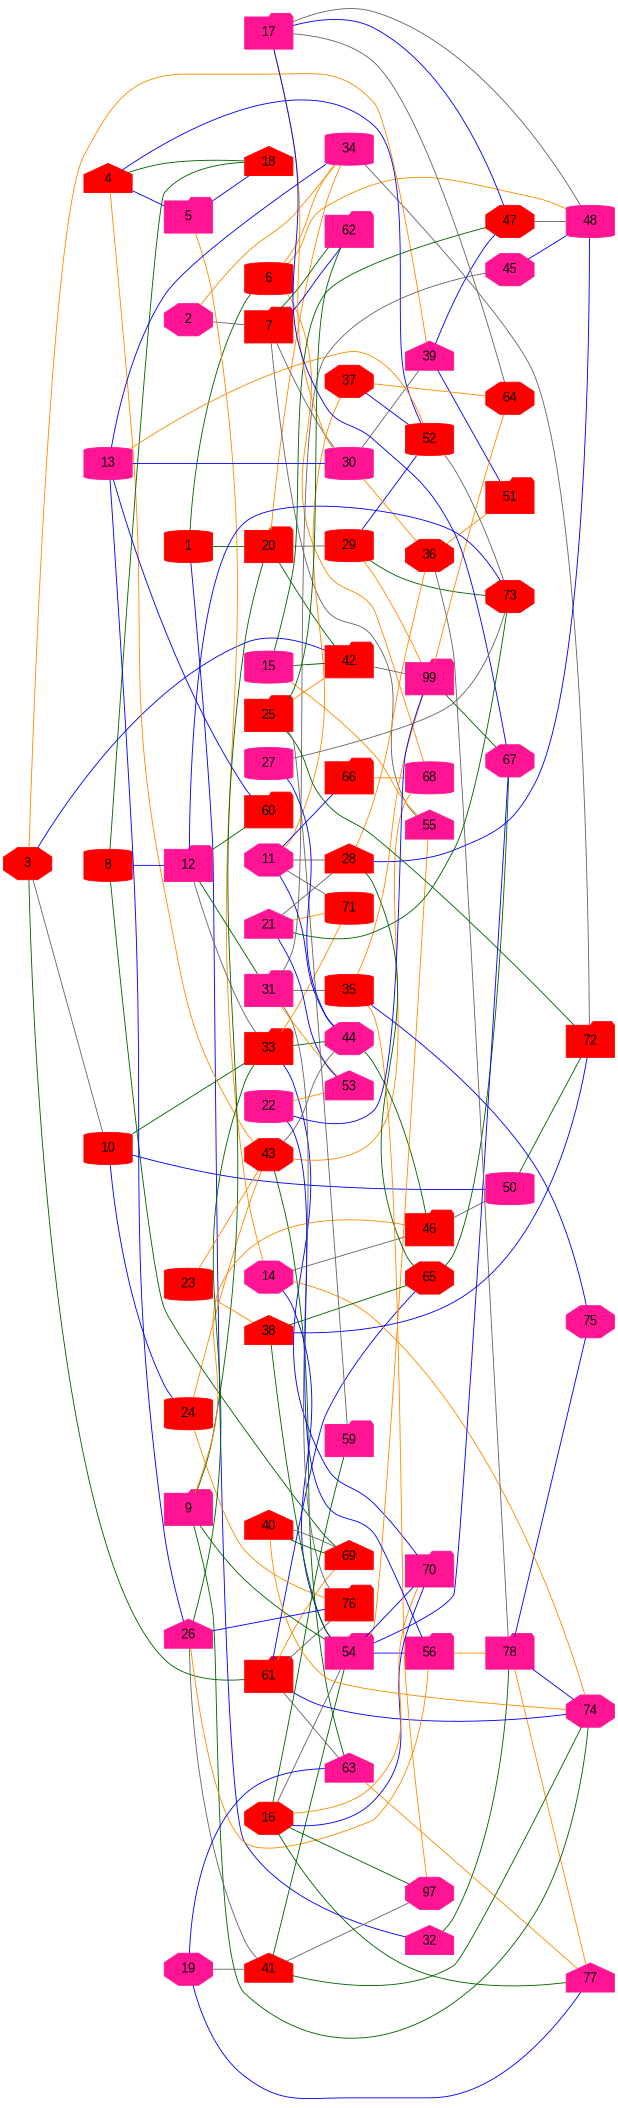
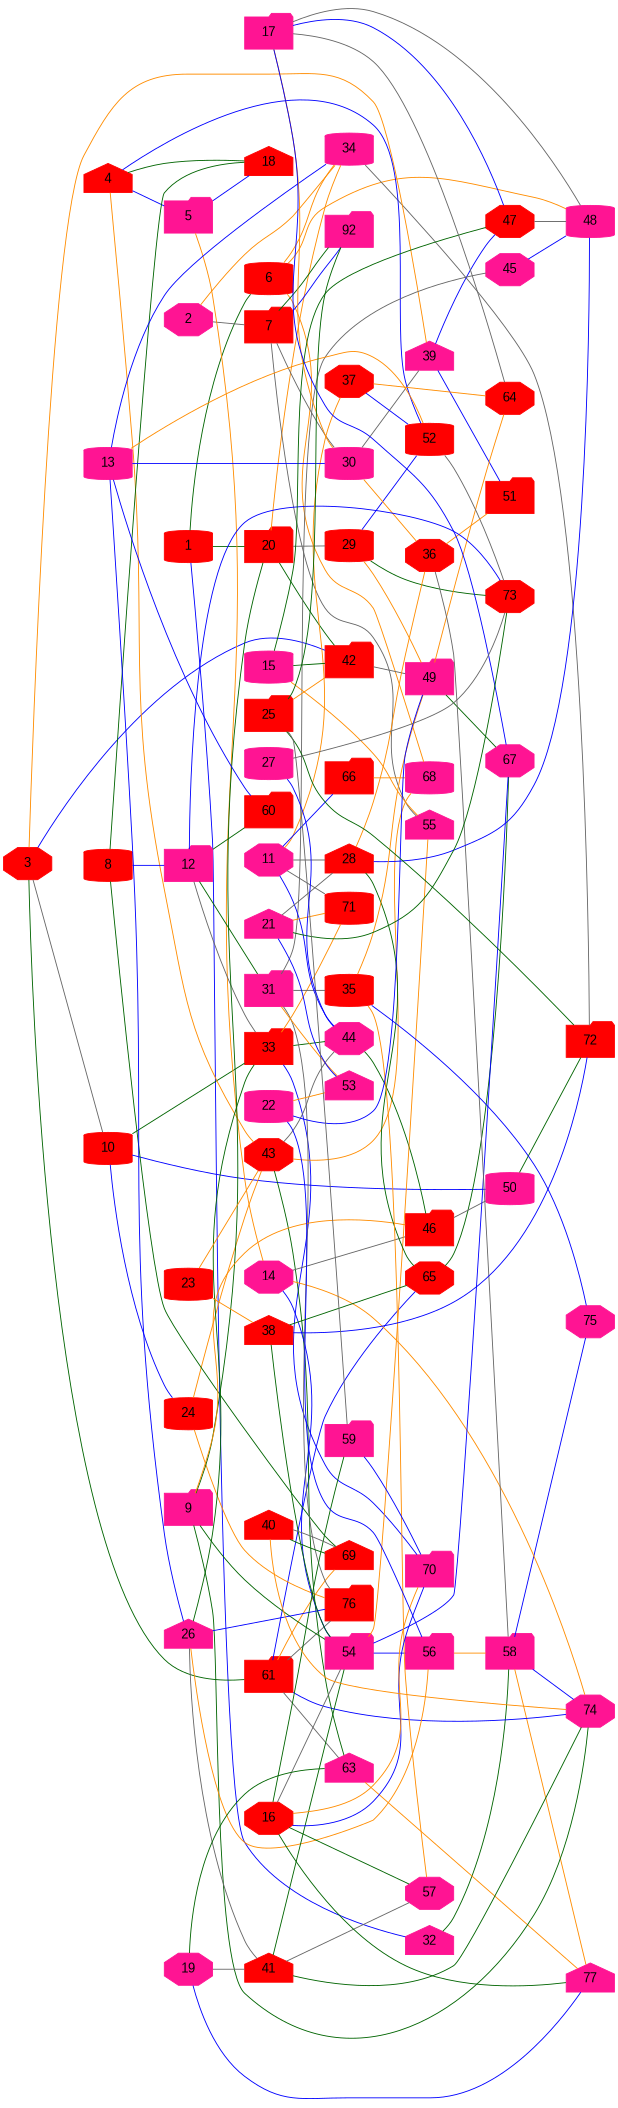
node "62": label "62" -> "92"
node "99": label "99" -> "49"
edge "70" -- "54": now "70" -- "59"
node "78": label "78" -> "58"
edge "63" -- "19": color blue -> darkgreen
node "97": label "97" -> "57"
